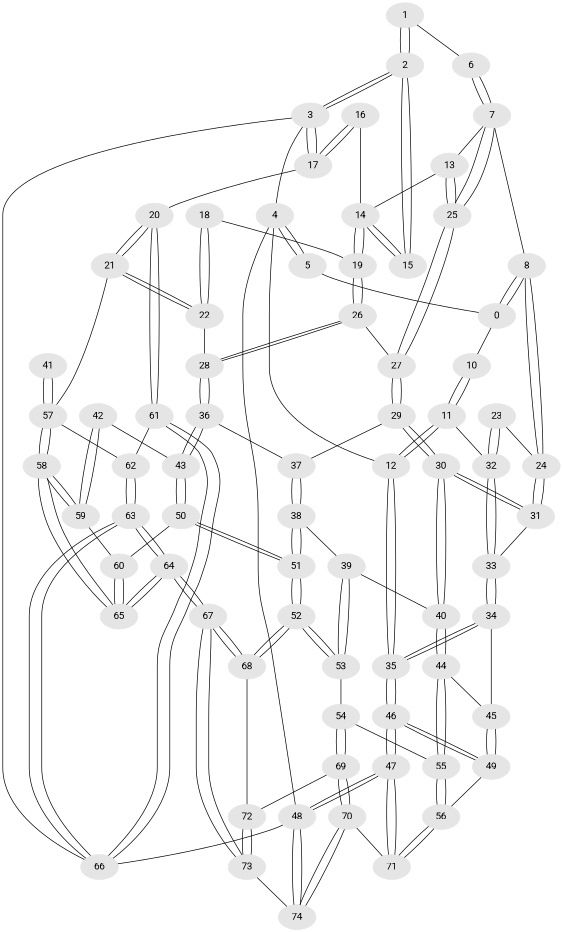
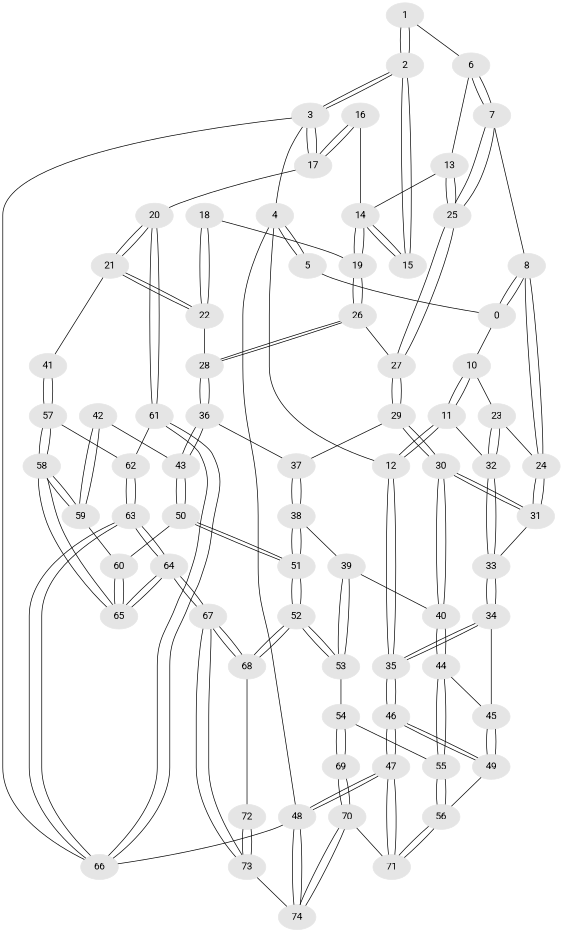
edge "7" -- "13": now "6" -- "13"
edge "21" -- "57": now "21" -- "41"
edge "10" -- "23": added
edge "69" -- "72": removed
